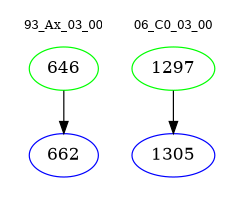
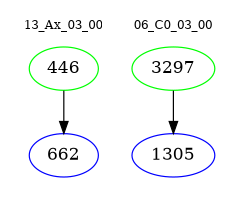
cluster "93_Ax_03_00": label "93_Ax_03_00" -> "13_Ax_03_00"
node "646": label "646" -> "446"
node "1297": label "1297" -> "3297"
